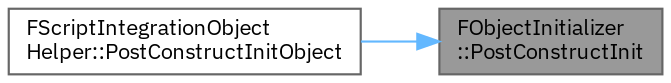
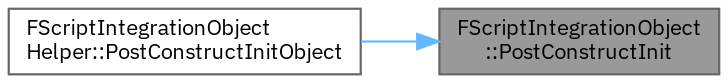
node "FObjectInitializer ::PostConstructInit": label "FObjectInitializer ::PostConstructInit" -> "FScriptIntegrationObject ::PostConstructInit"
